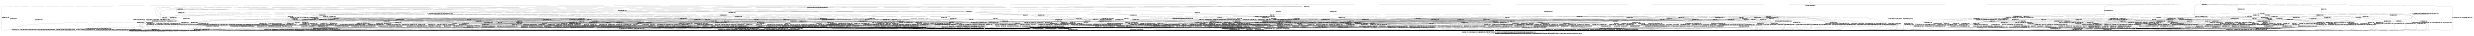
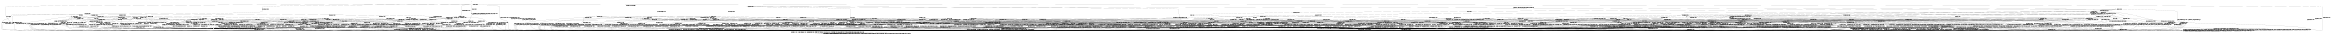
edge "s10" -> "s21": removed, label "CERTIFICATE / TIMEOUT"
edge "s46" -> "s72": added, label "FINISHED / TIMEOUT"
